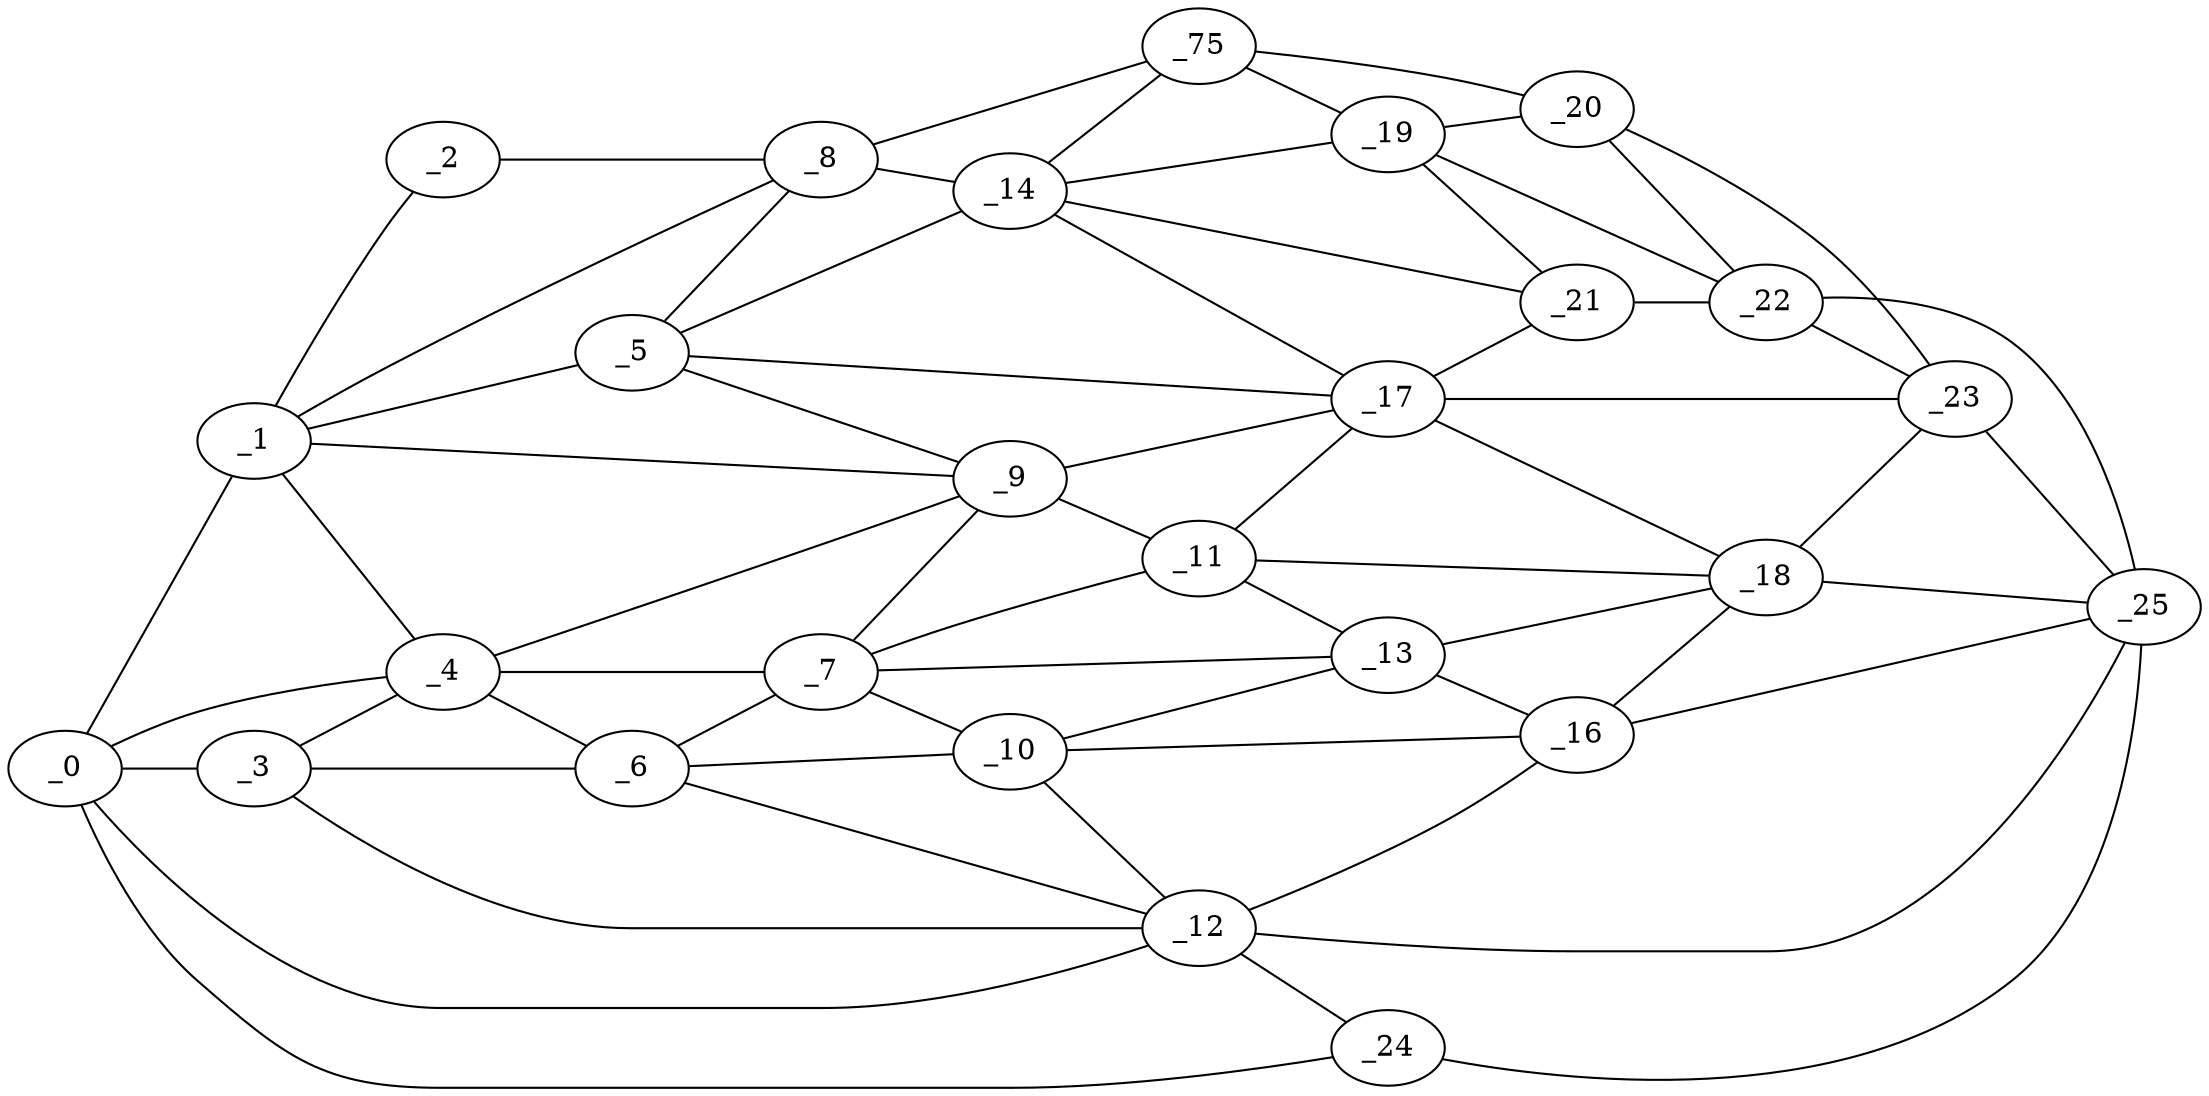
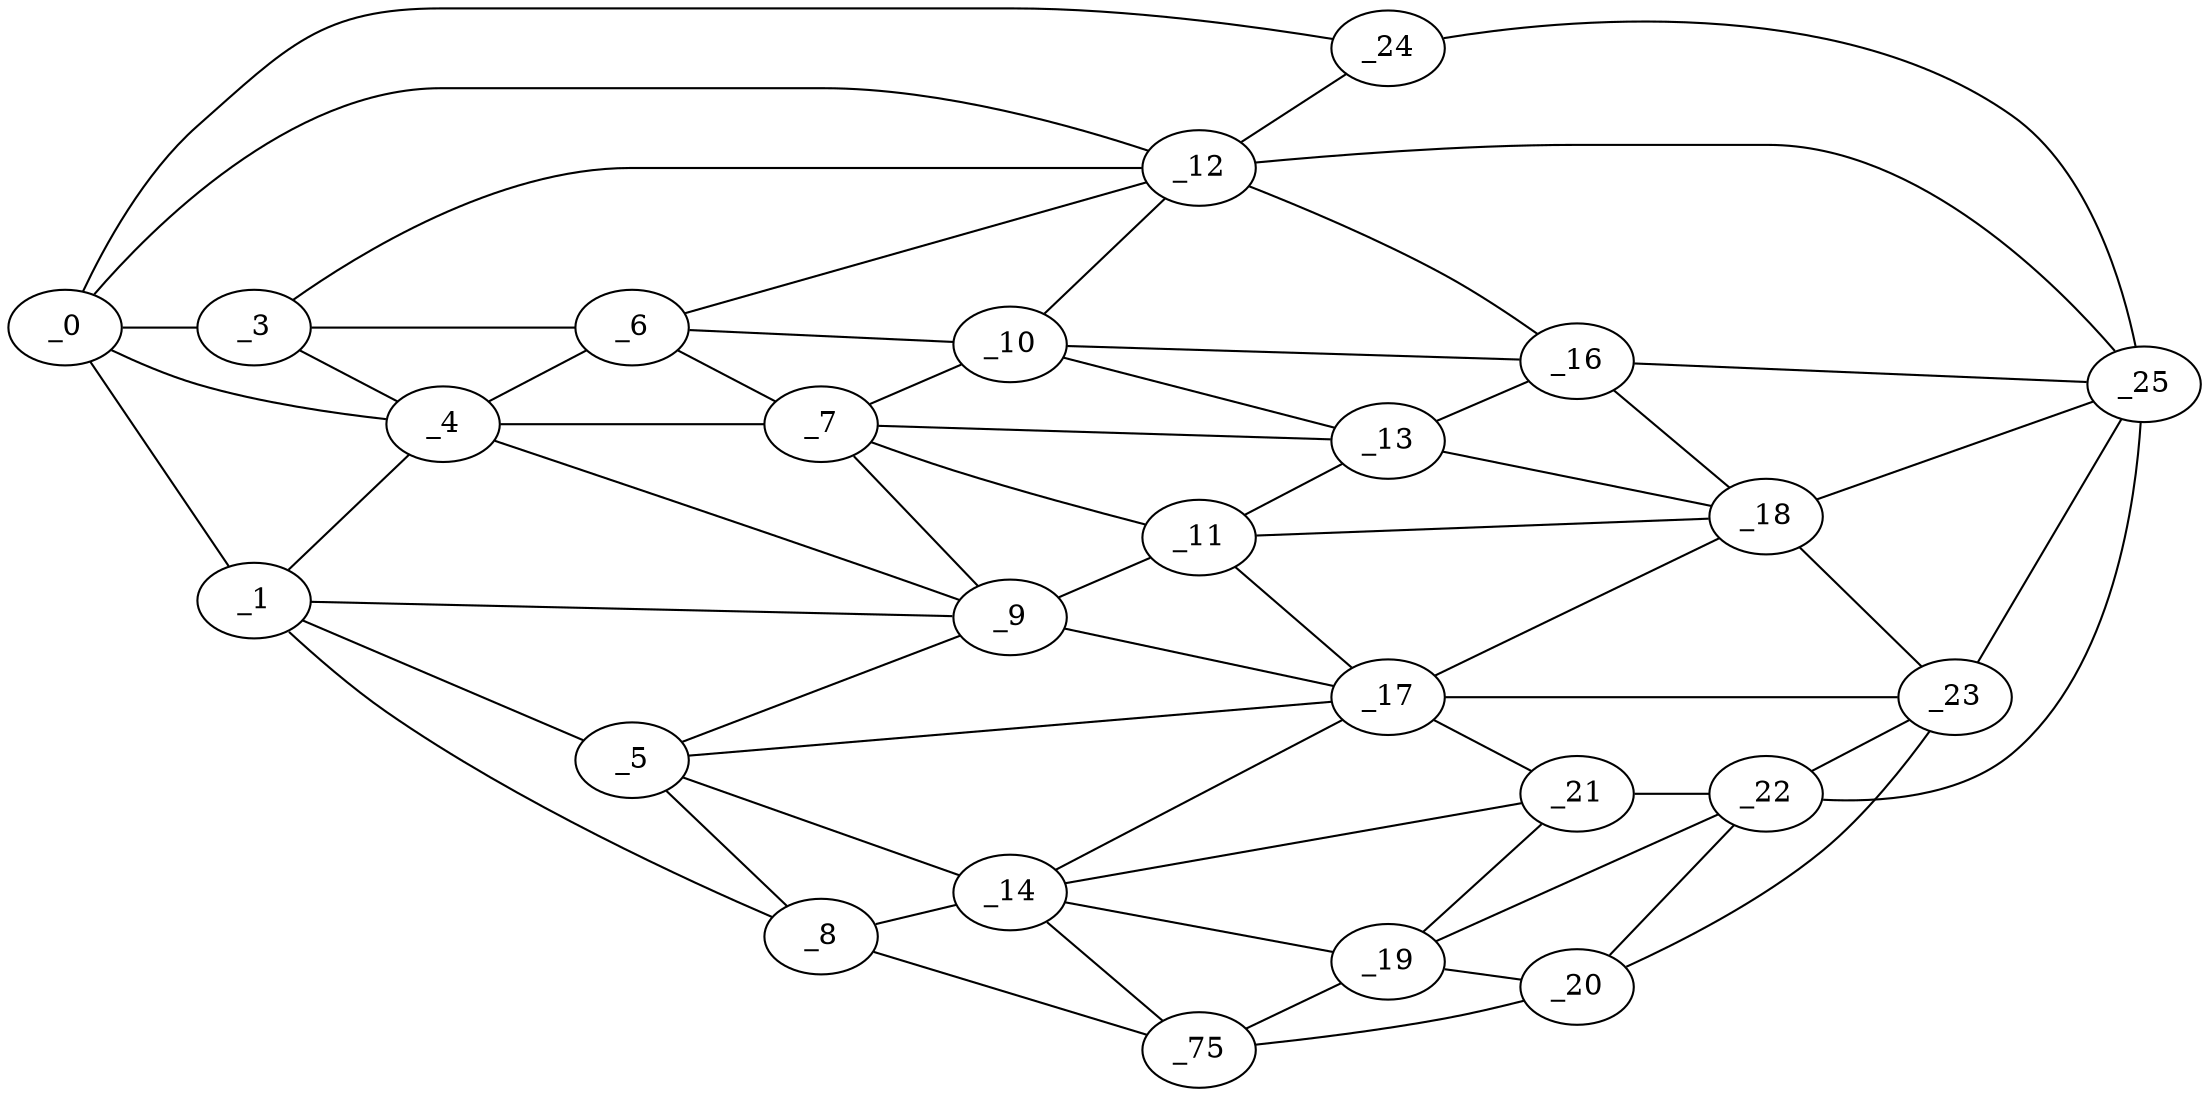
node "_2": removed
